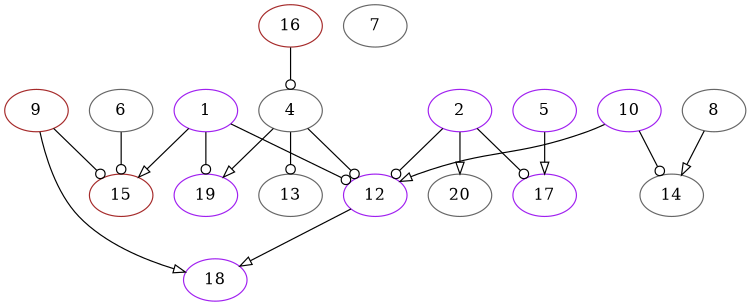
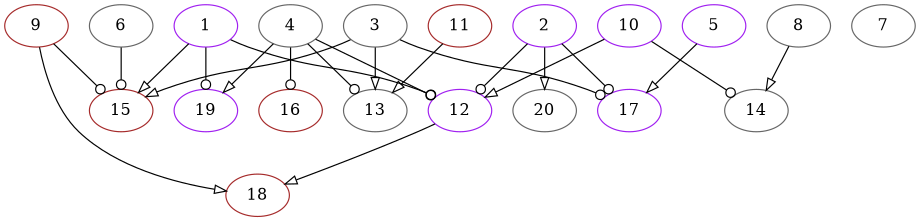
node "3": added
node "11": added
edge "16" -> "4": reversed
node "18": color purple -> brown
